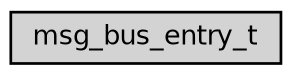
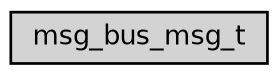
node "msg_bus_entry_t": label "msg_bus_entry_t" -> "msg_bus_msg_t"
